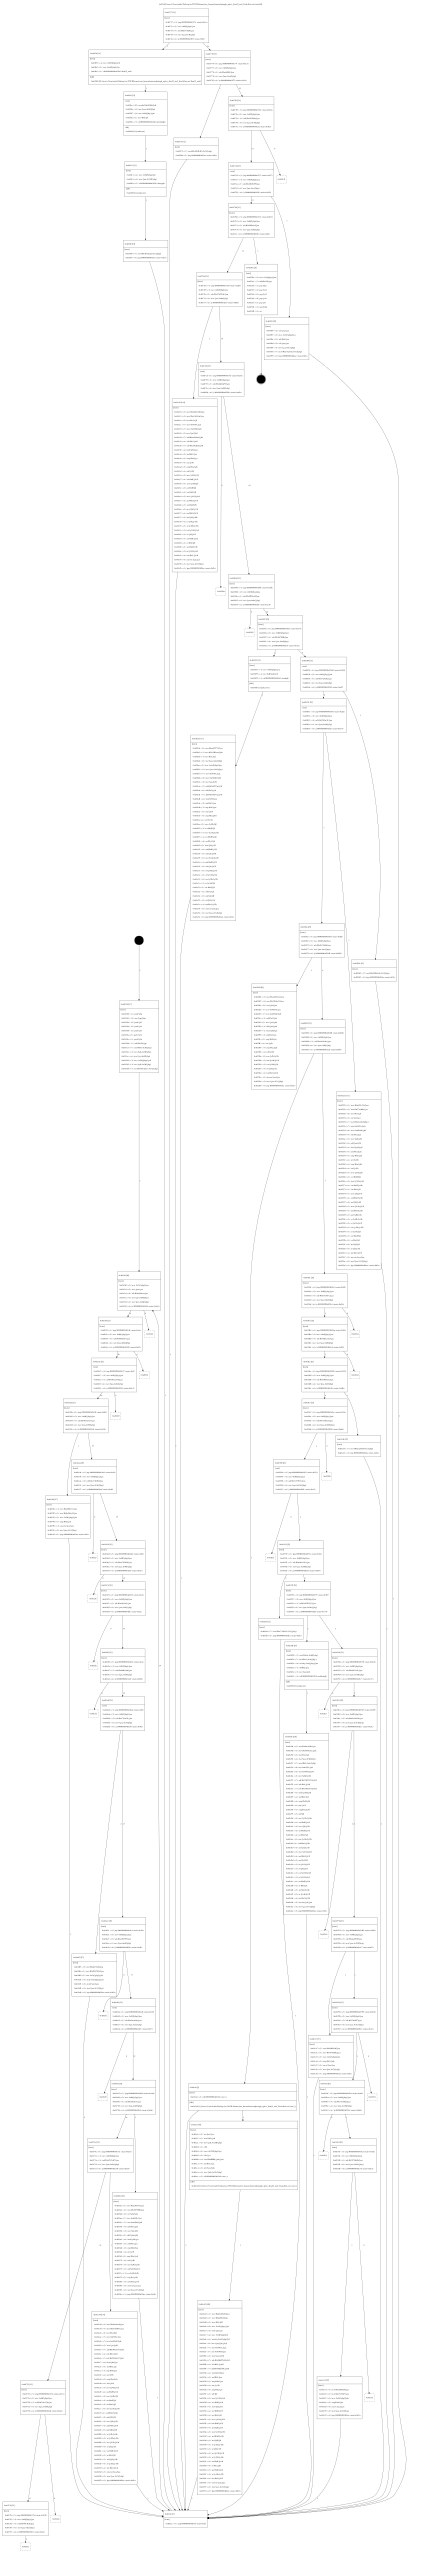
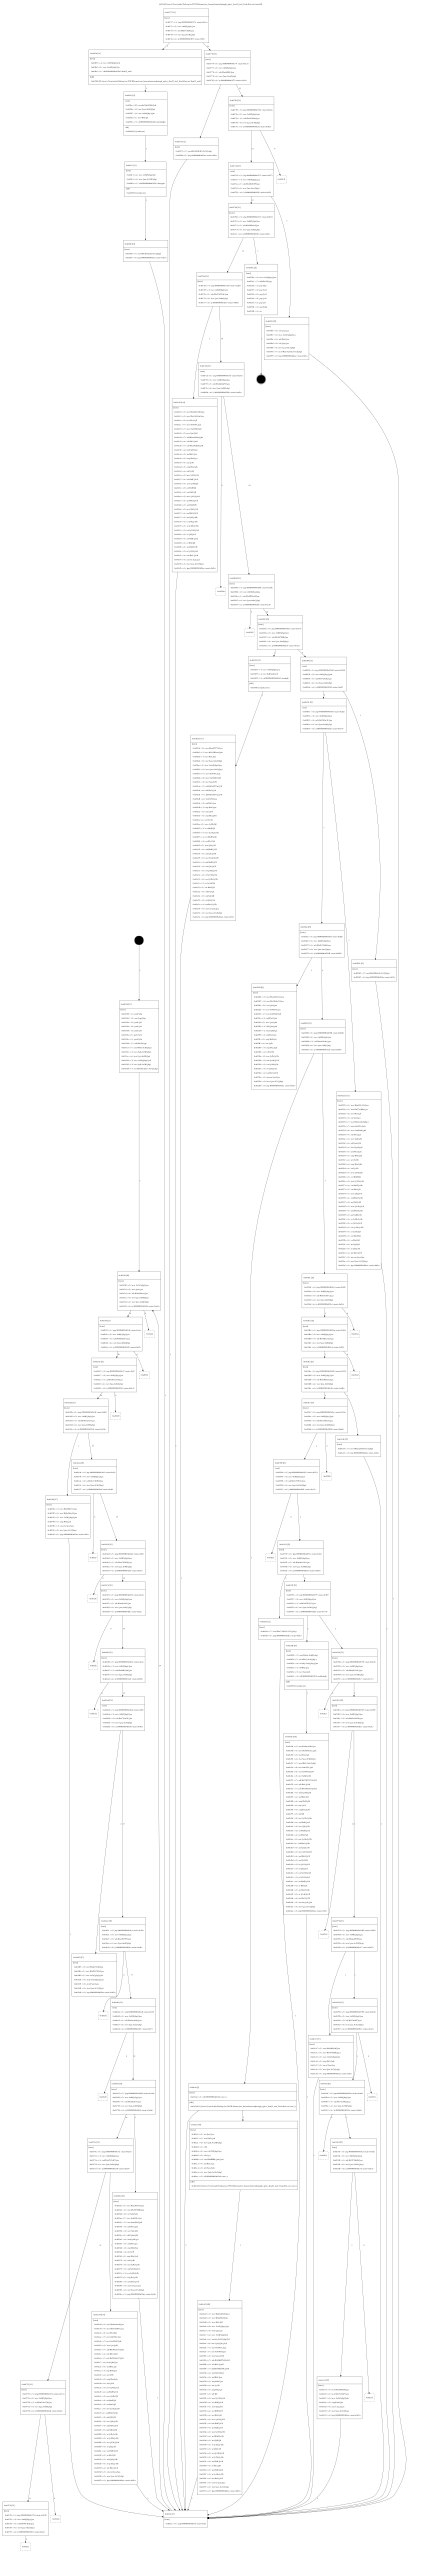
edge "0x401df5 [27]" -> "0x4024ce [5]": removed, label "2"
